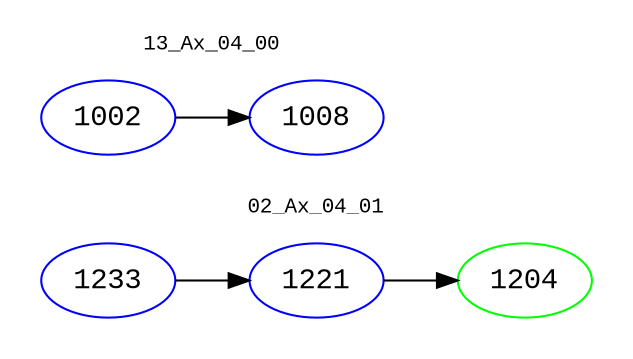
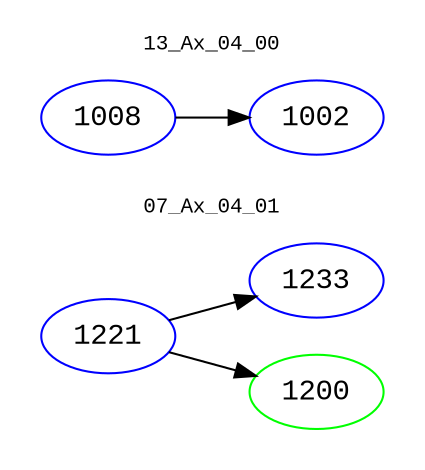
edge "1002" -> "1008": reversed
cluster "02_Ax_04_01": label "02_Ax_04_01" -> "07_Ax_04_01"
edge "1233" -> "1221": reversed
node "1204": label "1204" -> "1200"
